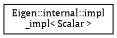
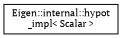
node "Eigen::internal::impl _impl< Scalar >": label "Eigen::internal::impl _impl< Scalar >" -> "Eigen::internal::hypot _impl< Scalar >"
